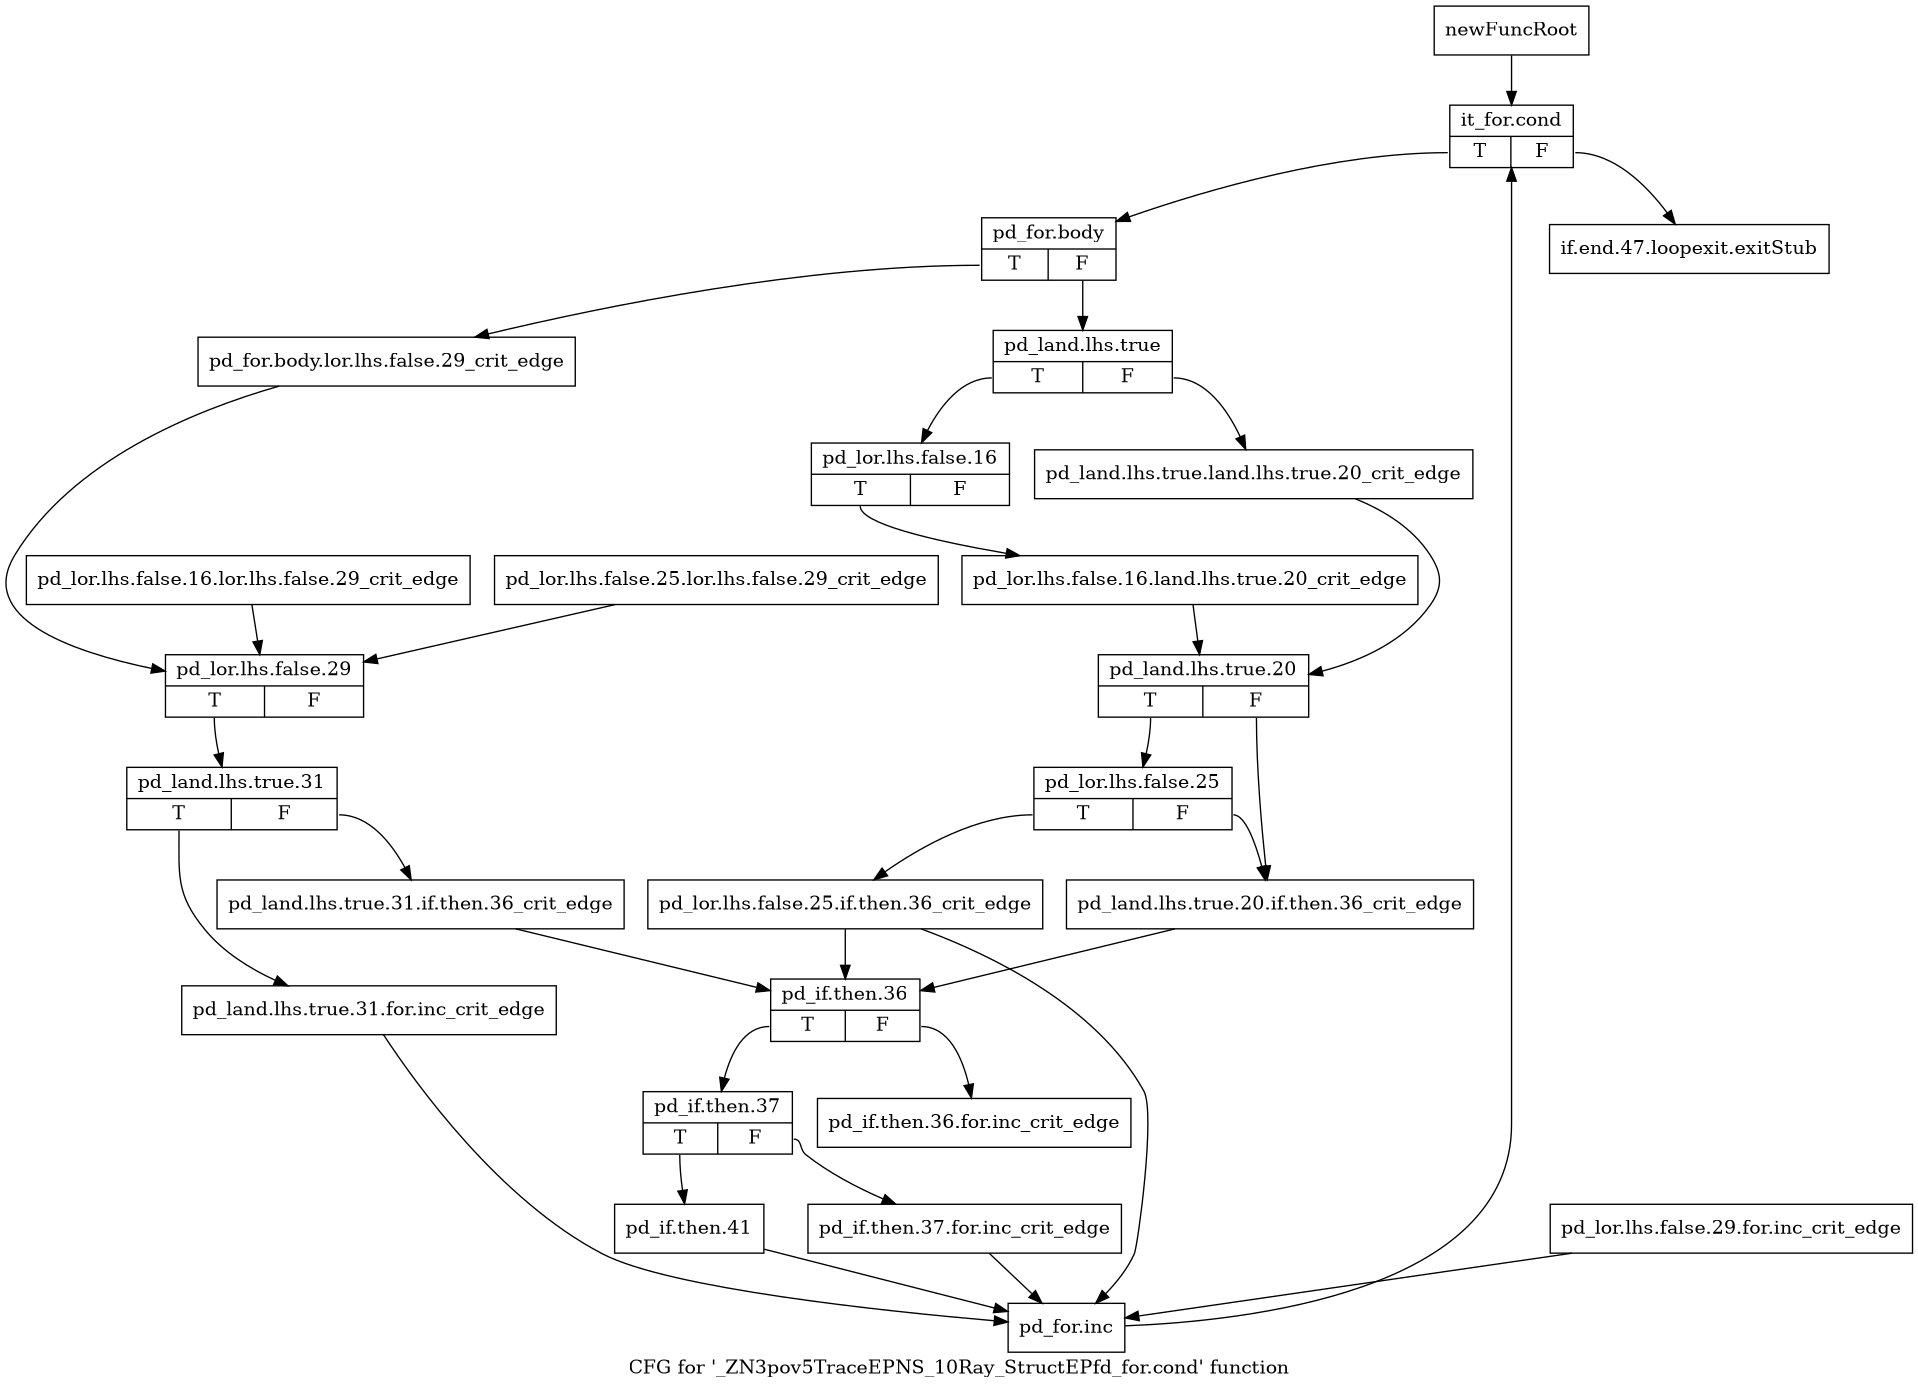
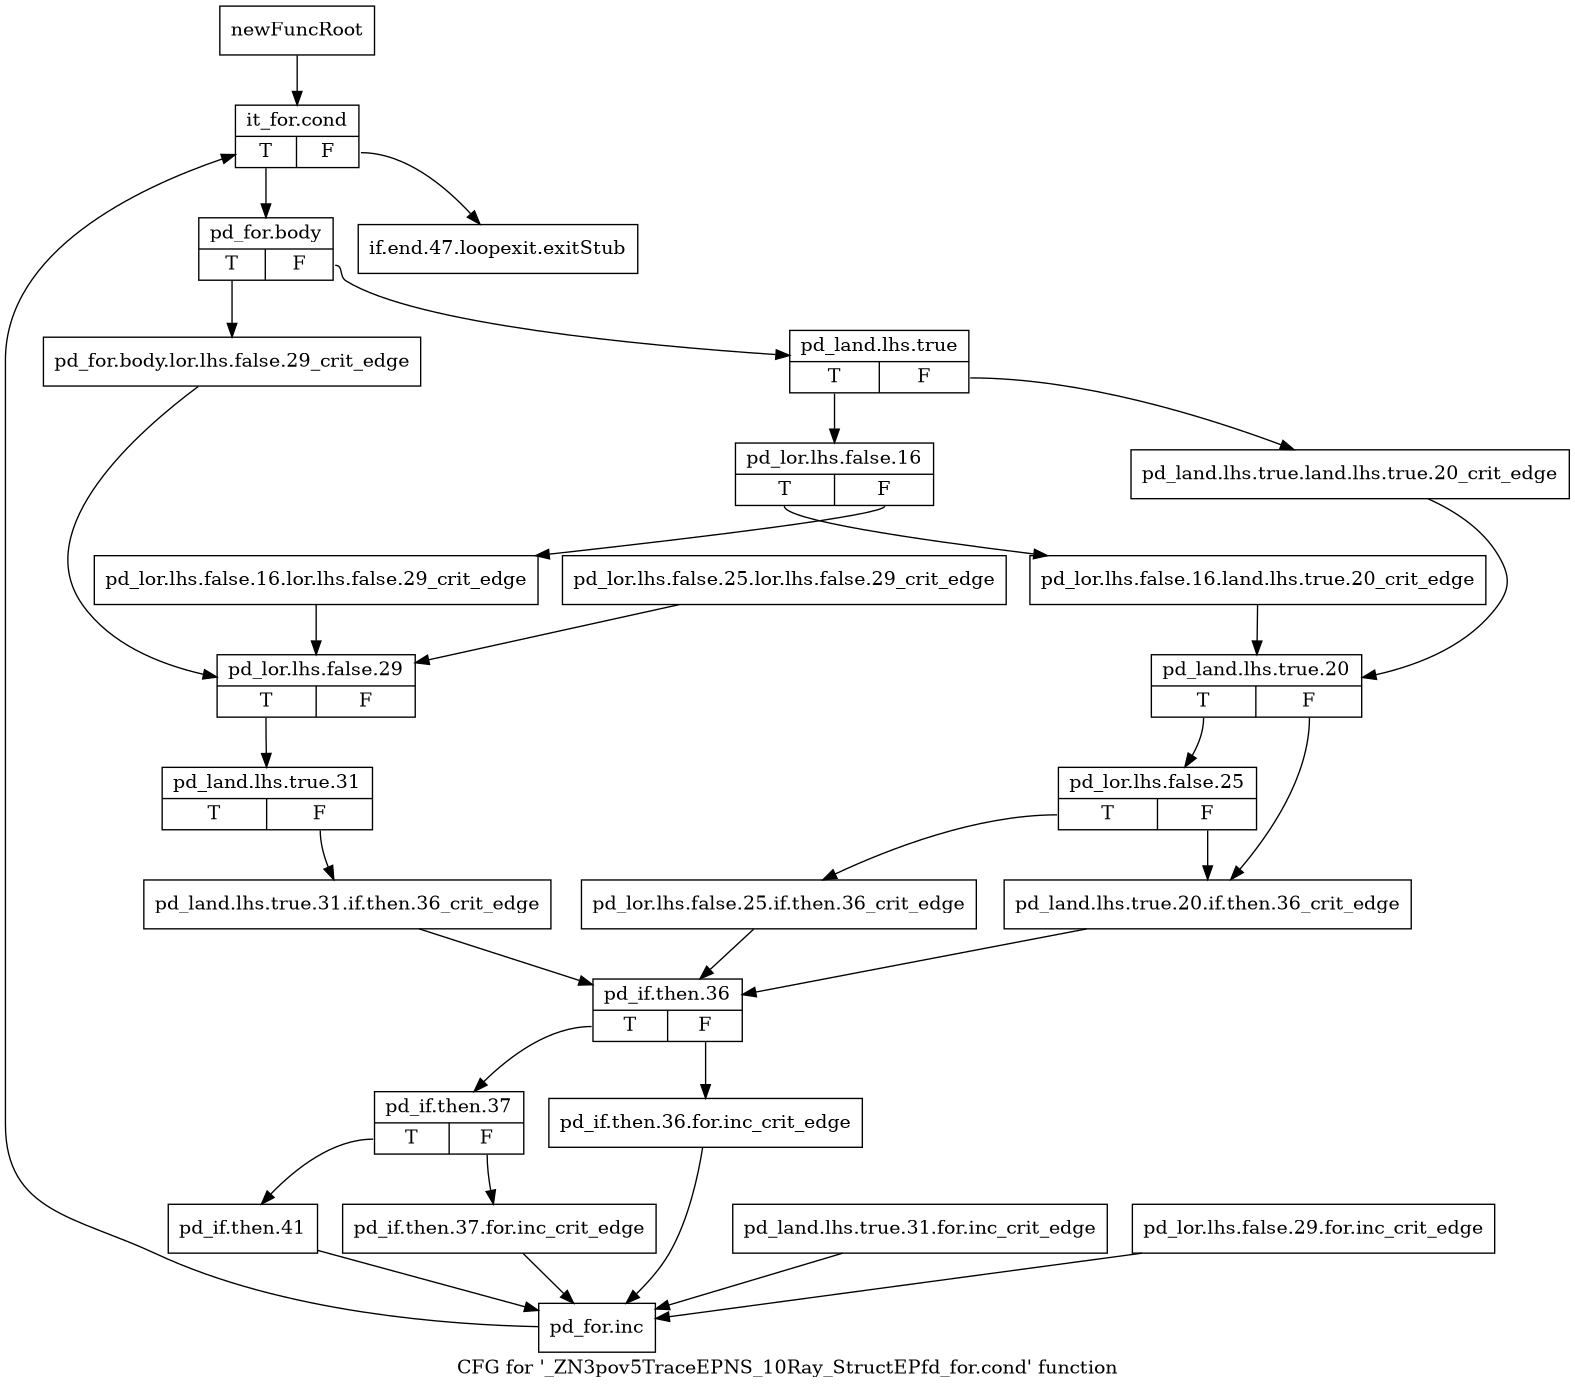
edge "pd_lor.lhs.false.16" -> "pd_lor.lhs.false.16.lor.lhs.false.29_crit_edge": added
edge "pd_land.lhs.true.31" -> "pd_land.lhs.true.31.for.inc_crit_edge": removed
edge "pd_lor.lhs.false.25.if.then.36_crit_edge" -> "pd_for.inc": now "pd_if.then.36.for.inc_crit_edge" -> "pd_for.inc"
